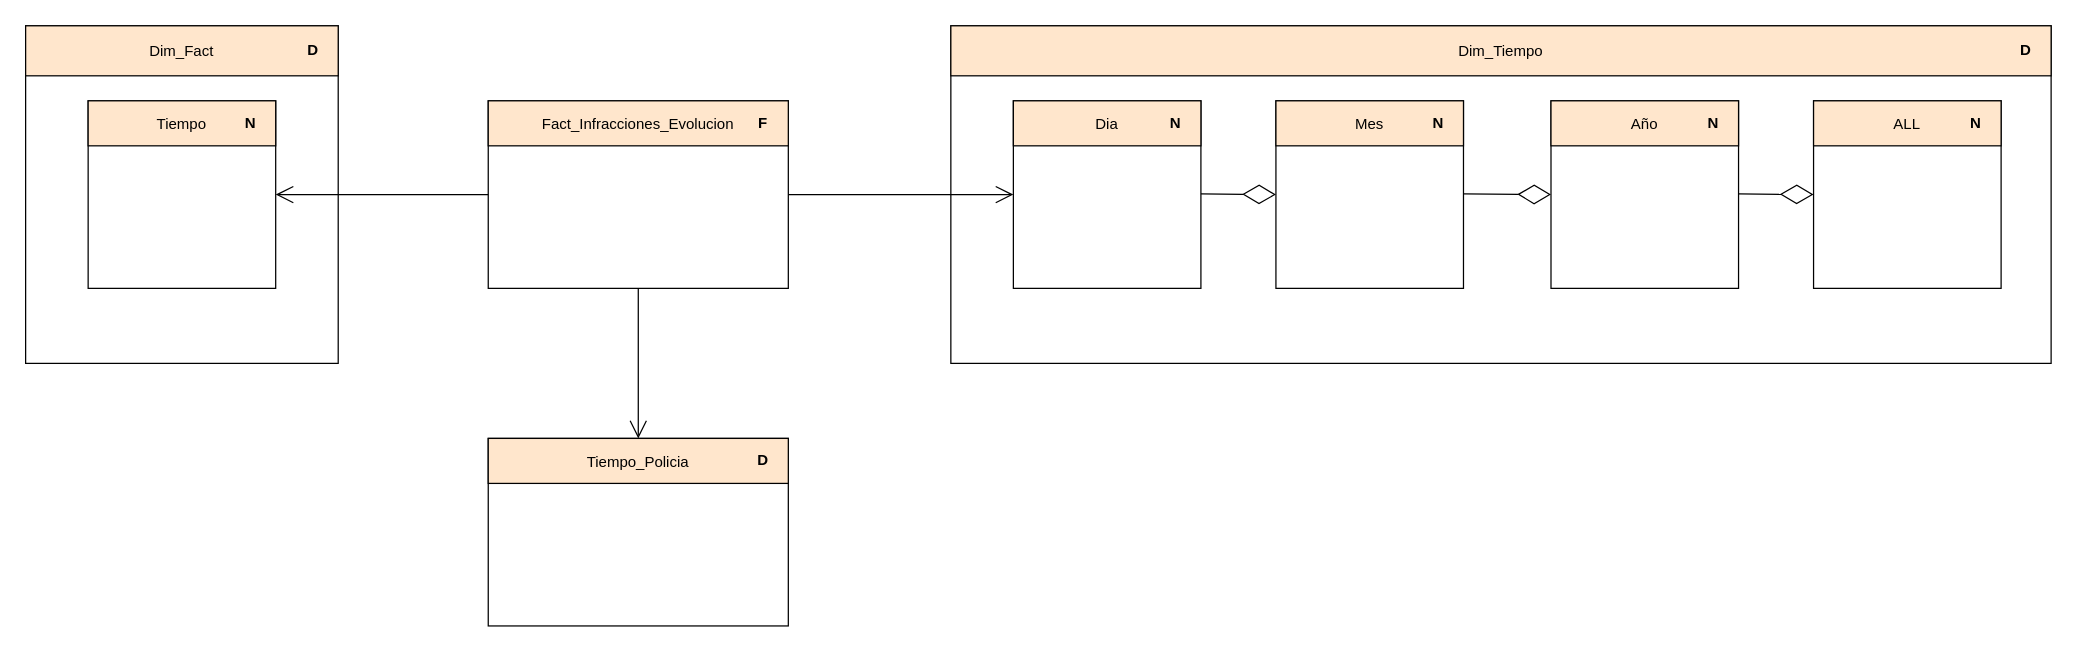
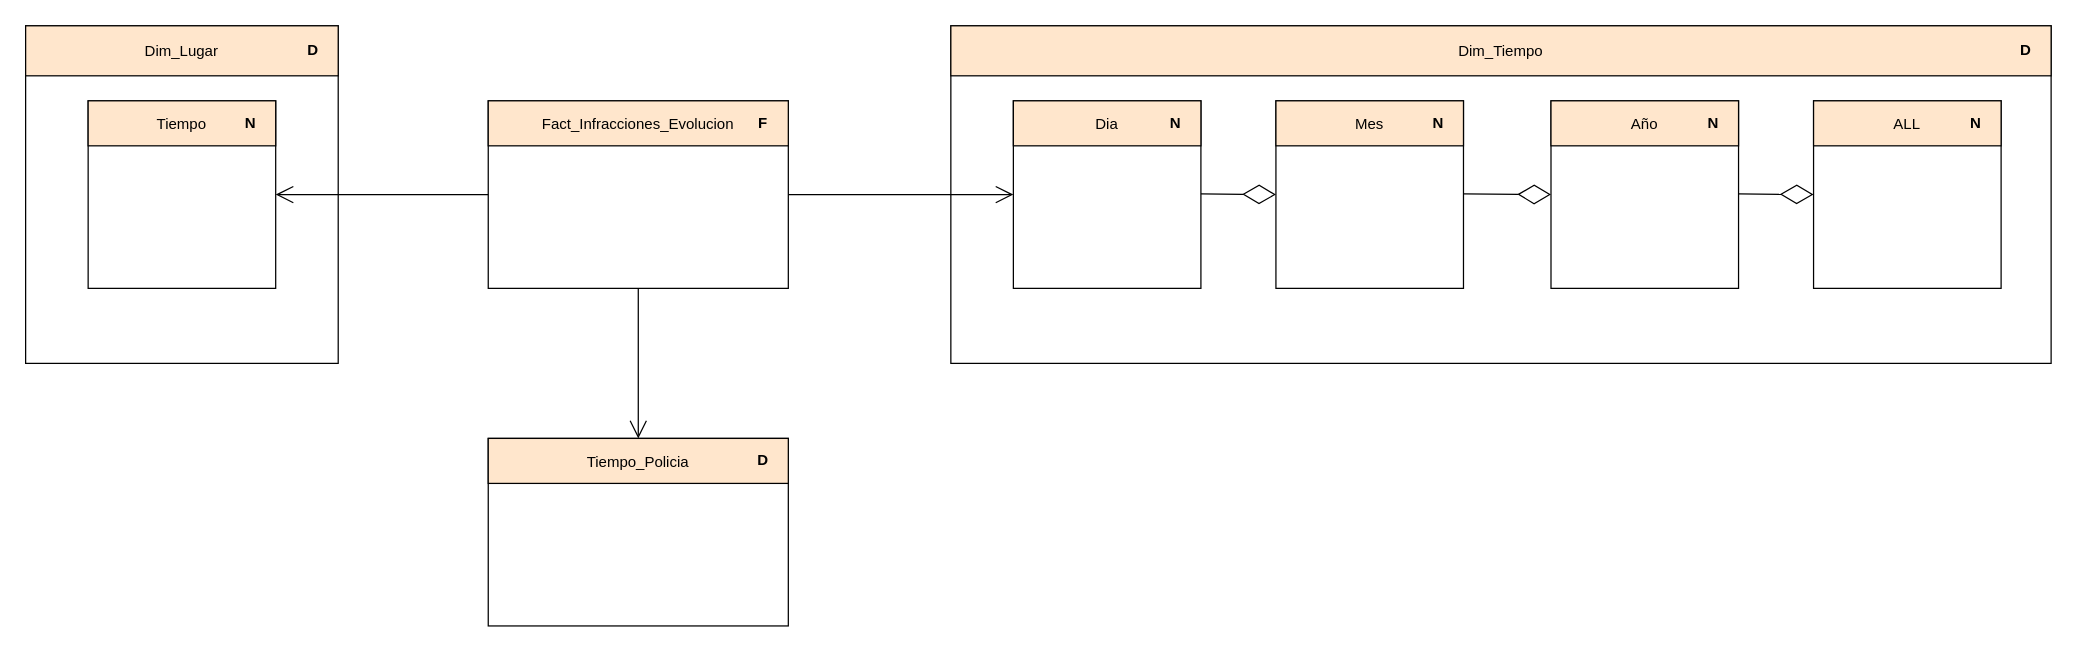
node "Dim_Fact": label "Dim_Fact" -> "Dim_Lugar"
